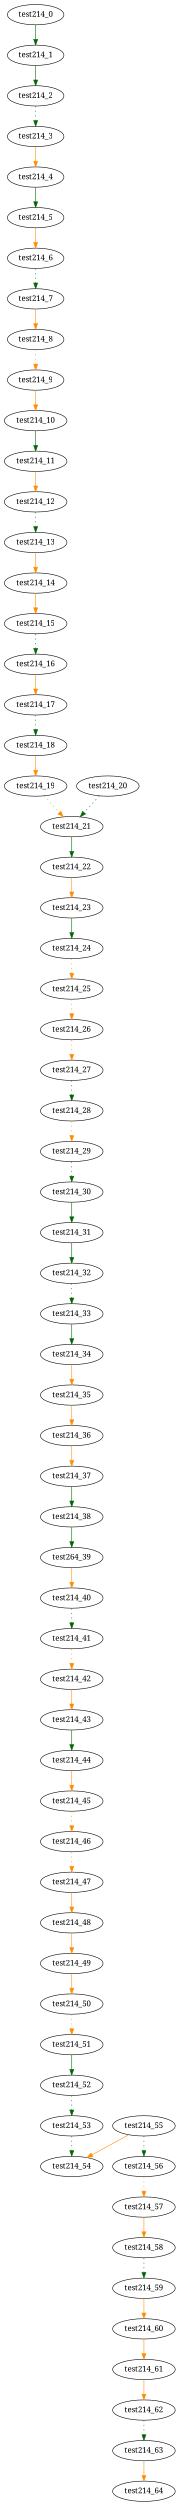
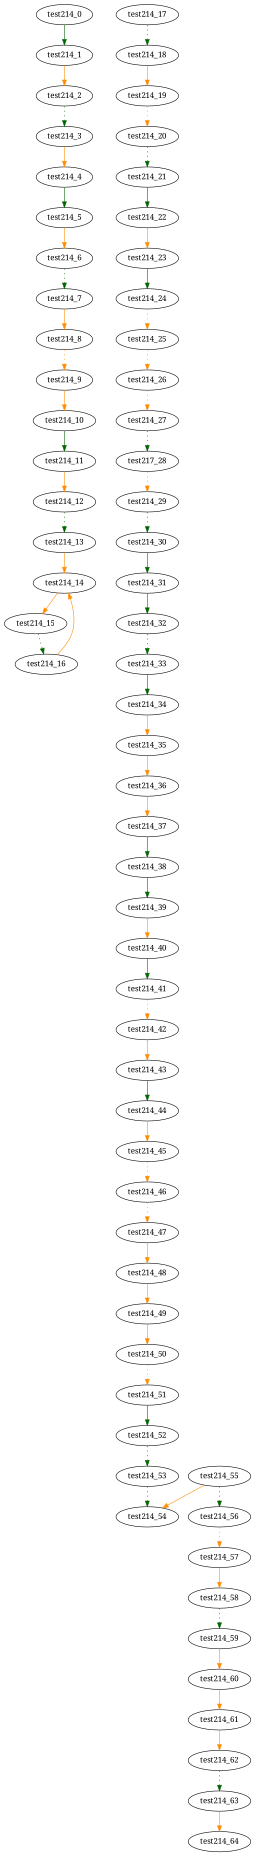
edge "test214_1" -> "test214_2": color darkgreen -> darkorange
edge "test214_16" -> "test214_17": now "test214_16" -> "test214_14"
edge "test214_19" -> "test214_21": now "test214_19" -> "test214_20"
node "test214_28": label "test214_28" -> "test217_28"
node "test264_39": label "test264_39" -> "test214_39"
edge "test214_40" -> "test214_41": style dotted -> solid
